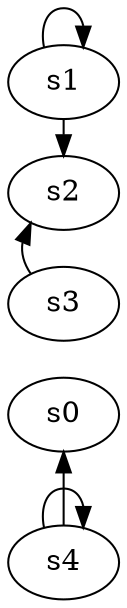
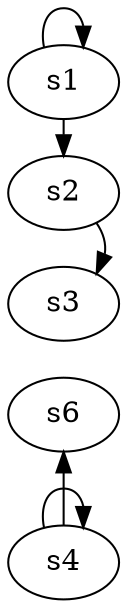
edge "s3" -> "s2": reversed
node "s0": label "s0" -> "s6"
